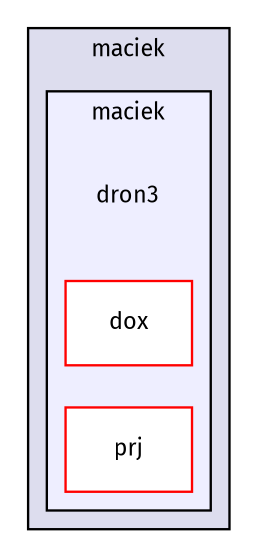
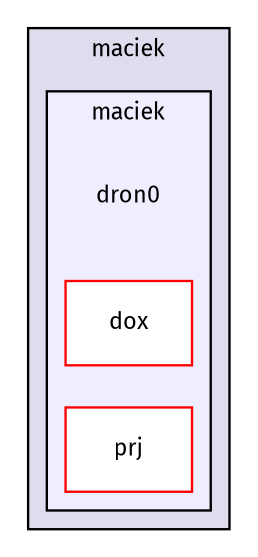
node "dron3": label "dron3" -> "dron0"
